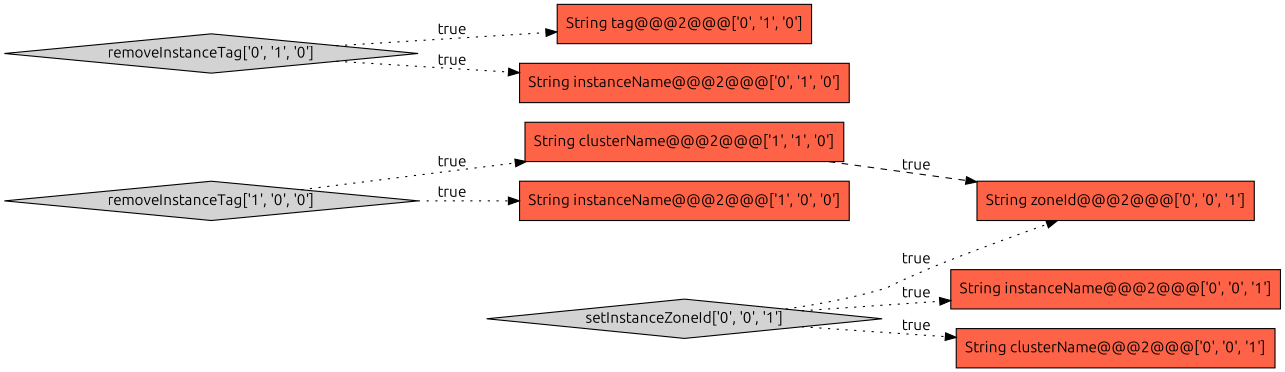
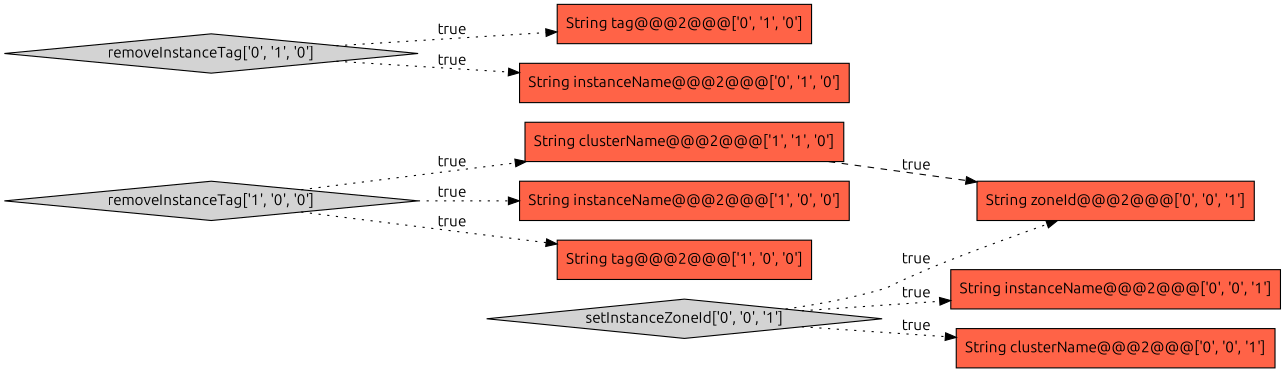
node "String tag@@@2@@@['1', '0', '0']": added
